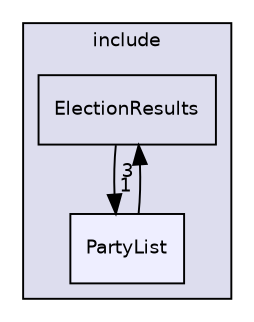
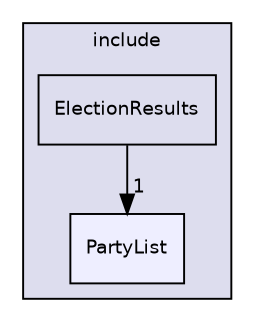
edge "PartyList" -> "ElectionResults": removed
